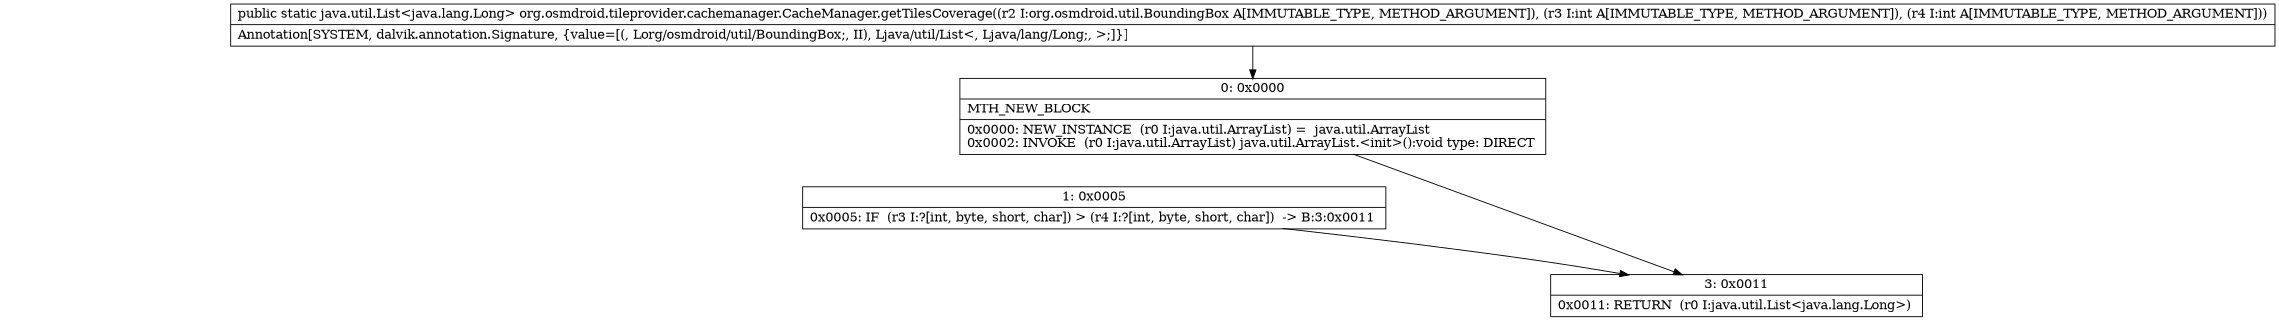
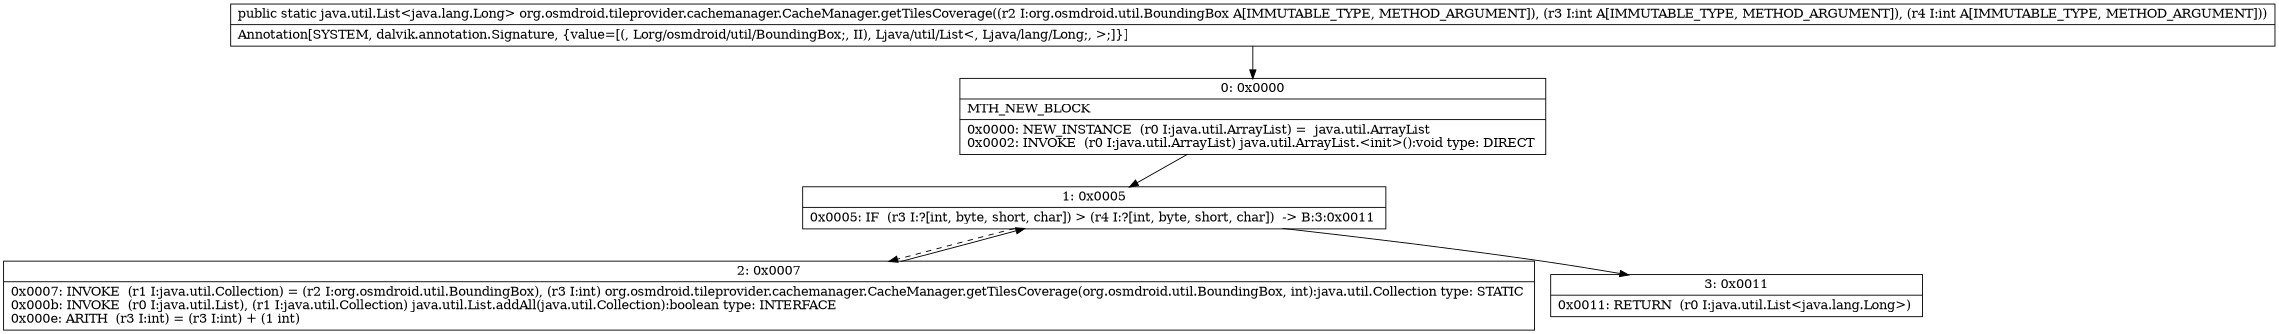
edge "0: 0x0000" -> "3: 0x0011": now "0: 0x0000" -> "1: 0x0005"
node "2: 0x0007": added
